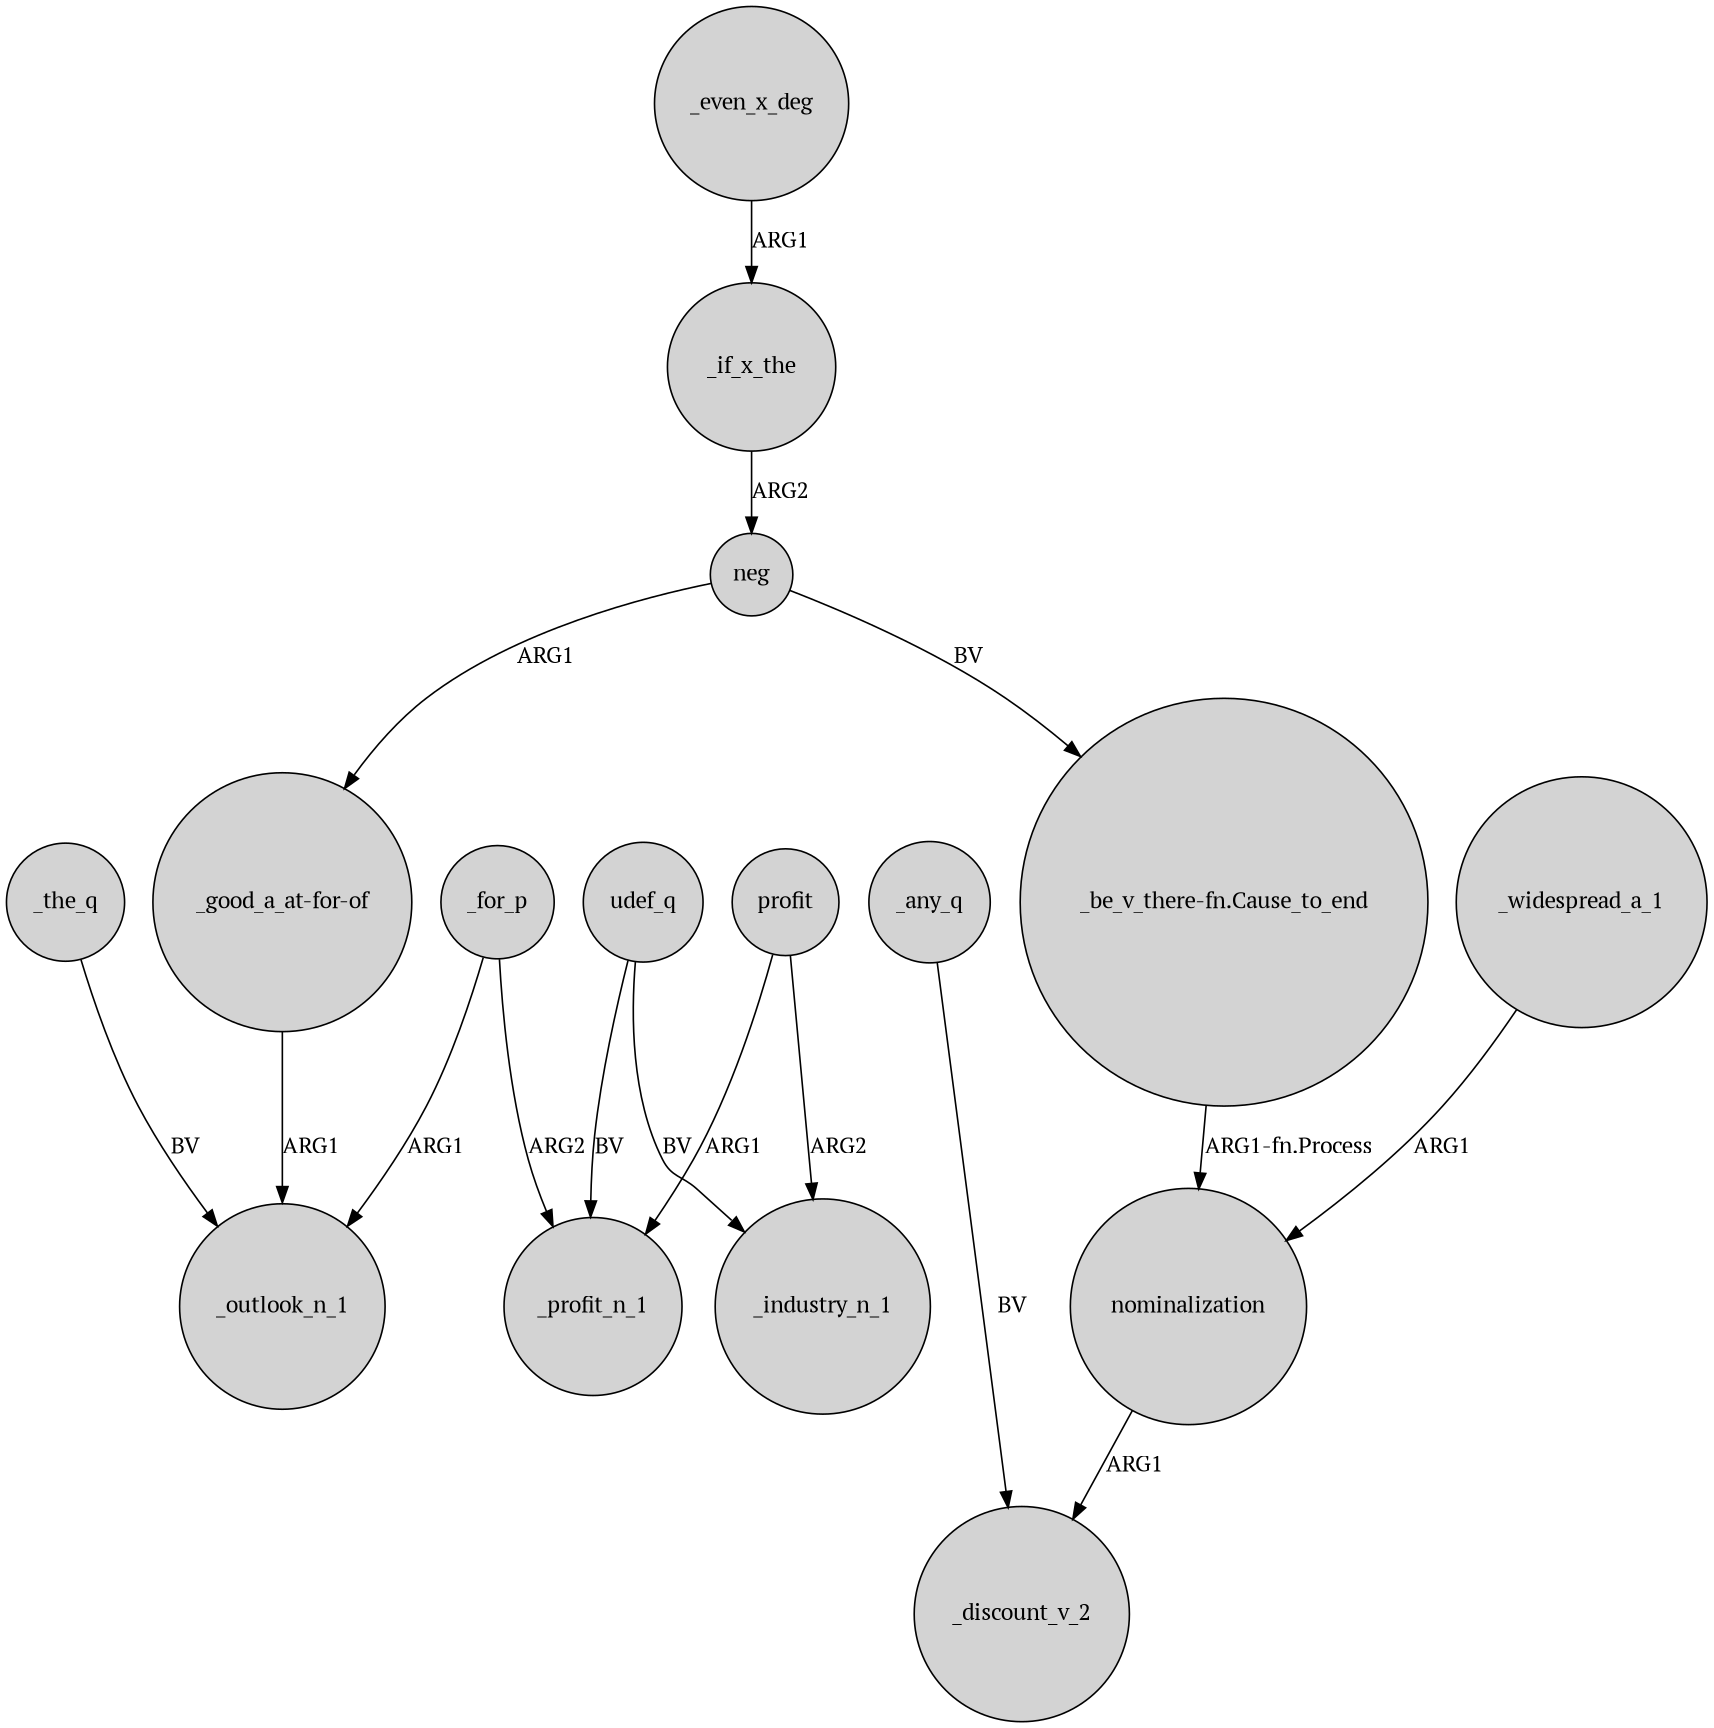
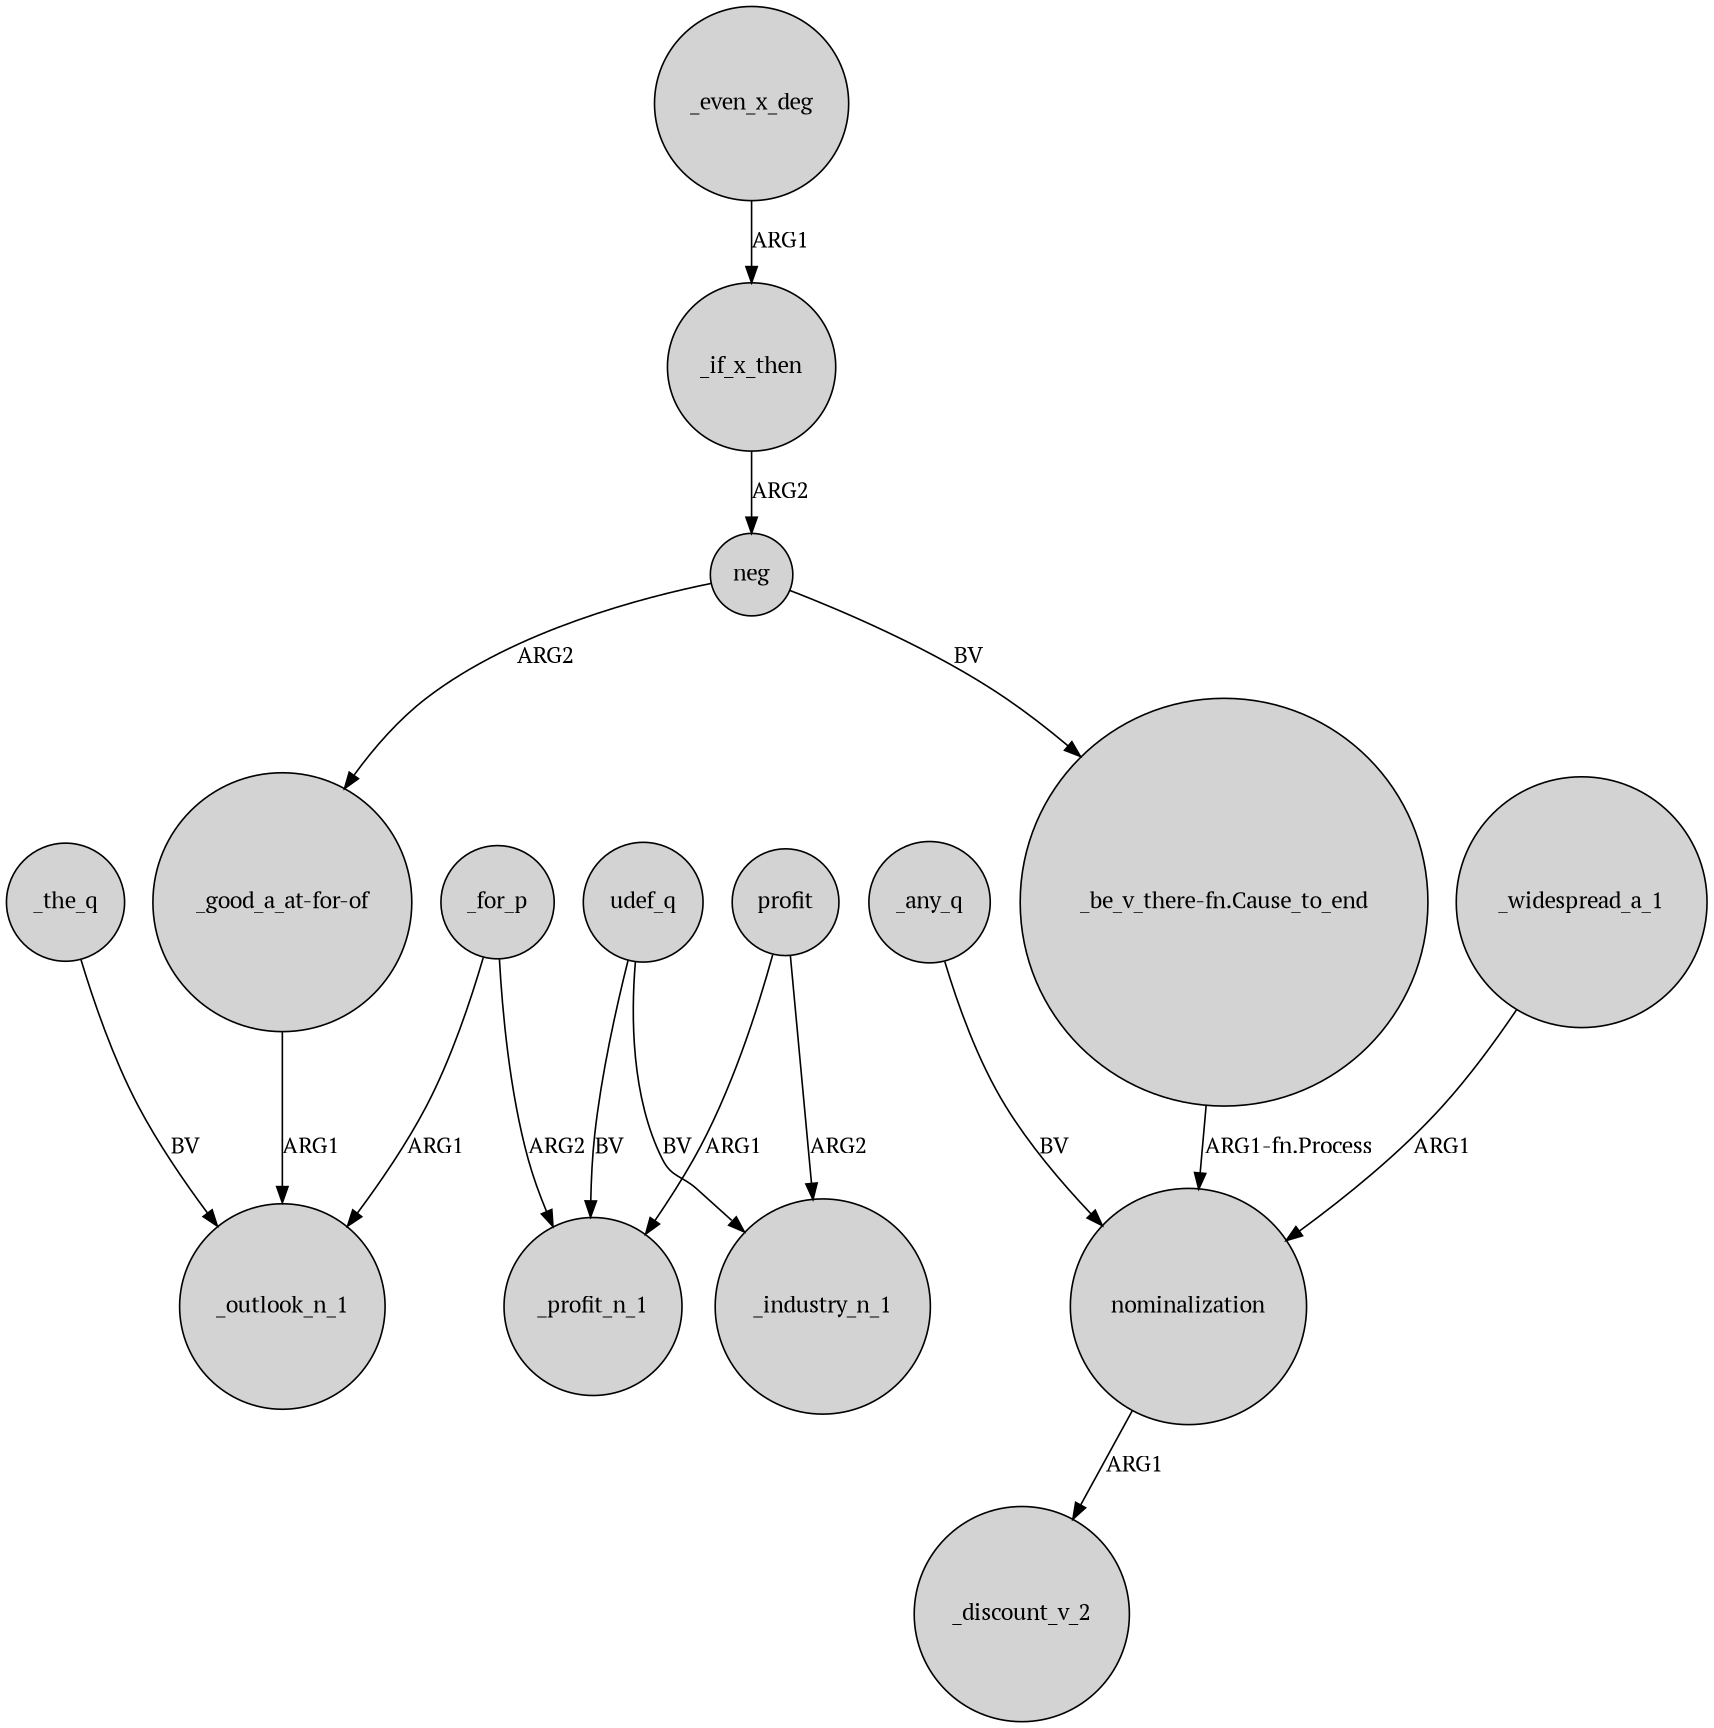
node "_if_x_the": label "_if_x_the" -> "_if_x_then"
edge "neg" -> "_good_a_at-for-of": label "ARG1" -> "ARG2"
edge "_any_q" -> "_discount_v_2": now "_any_q" -> "nominalization"
